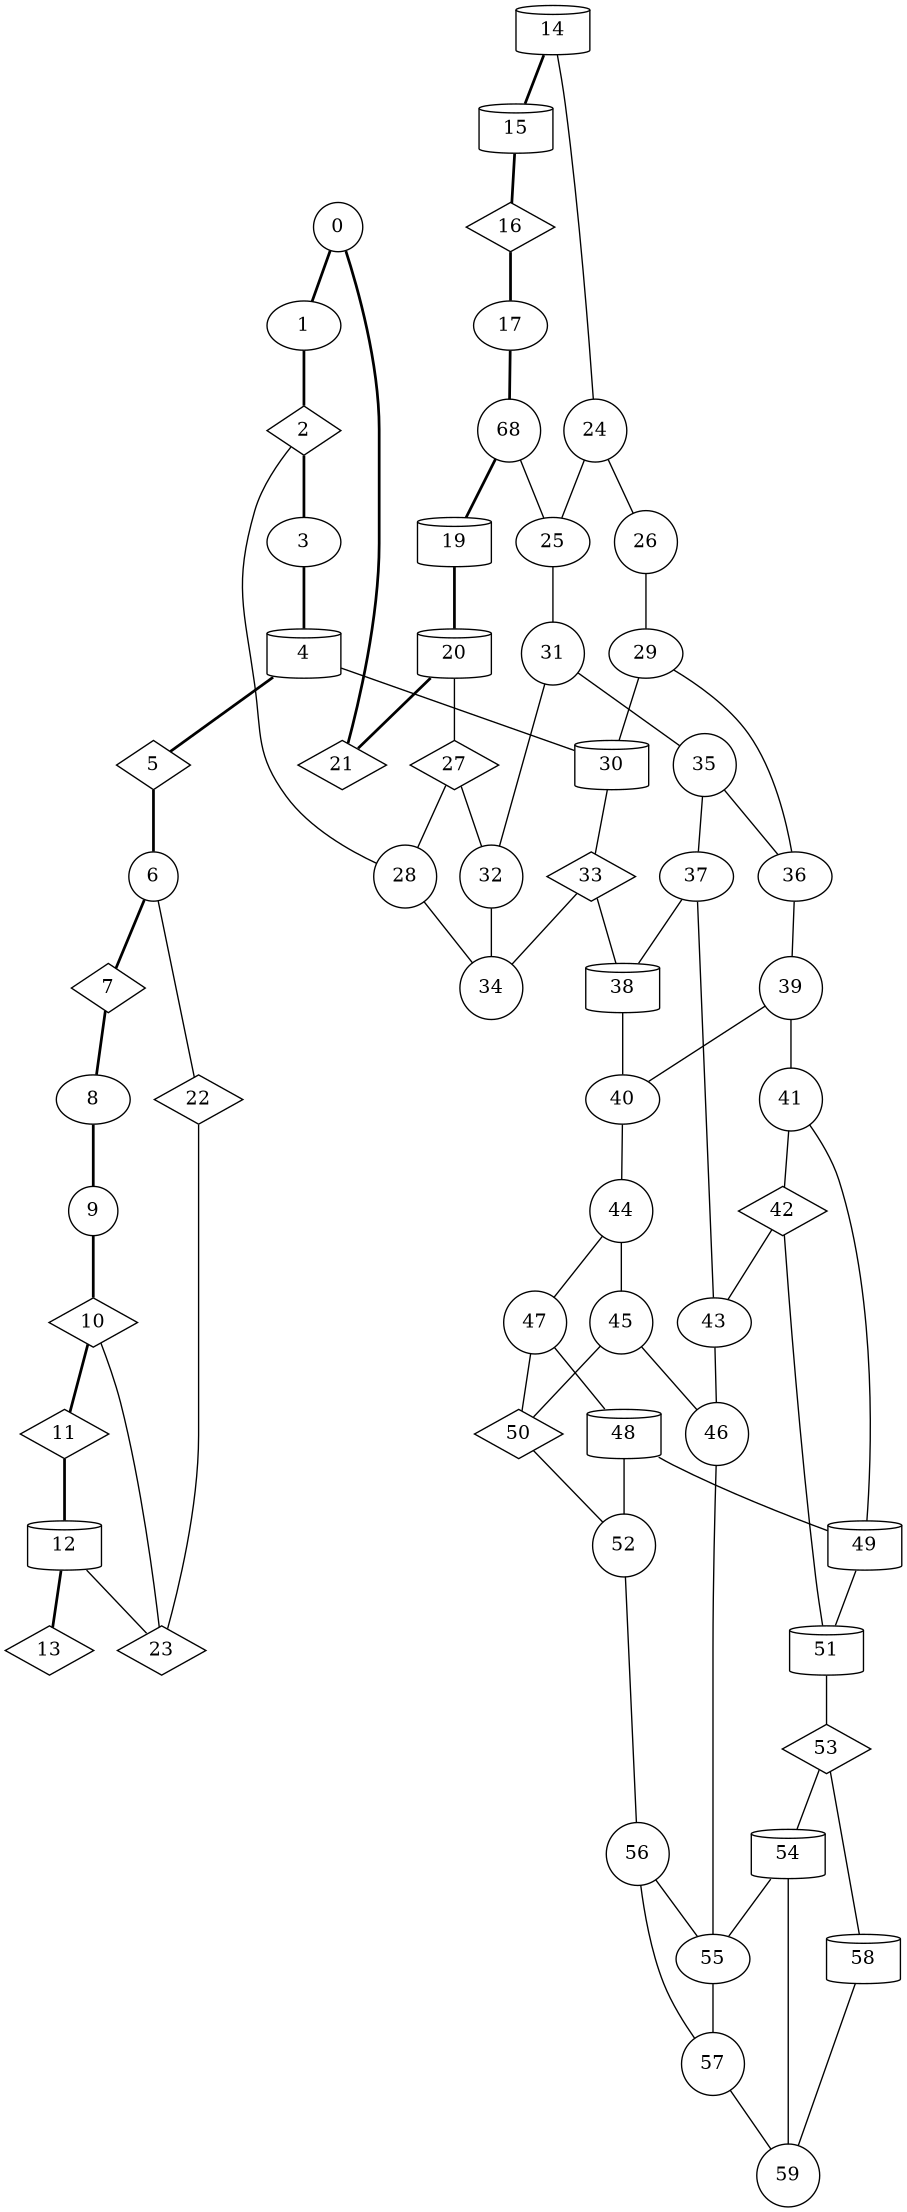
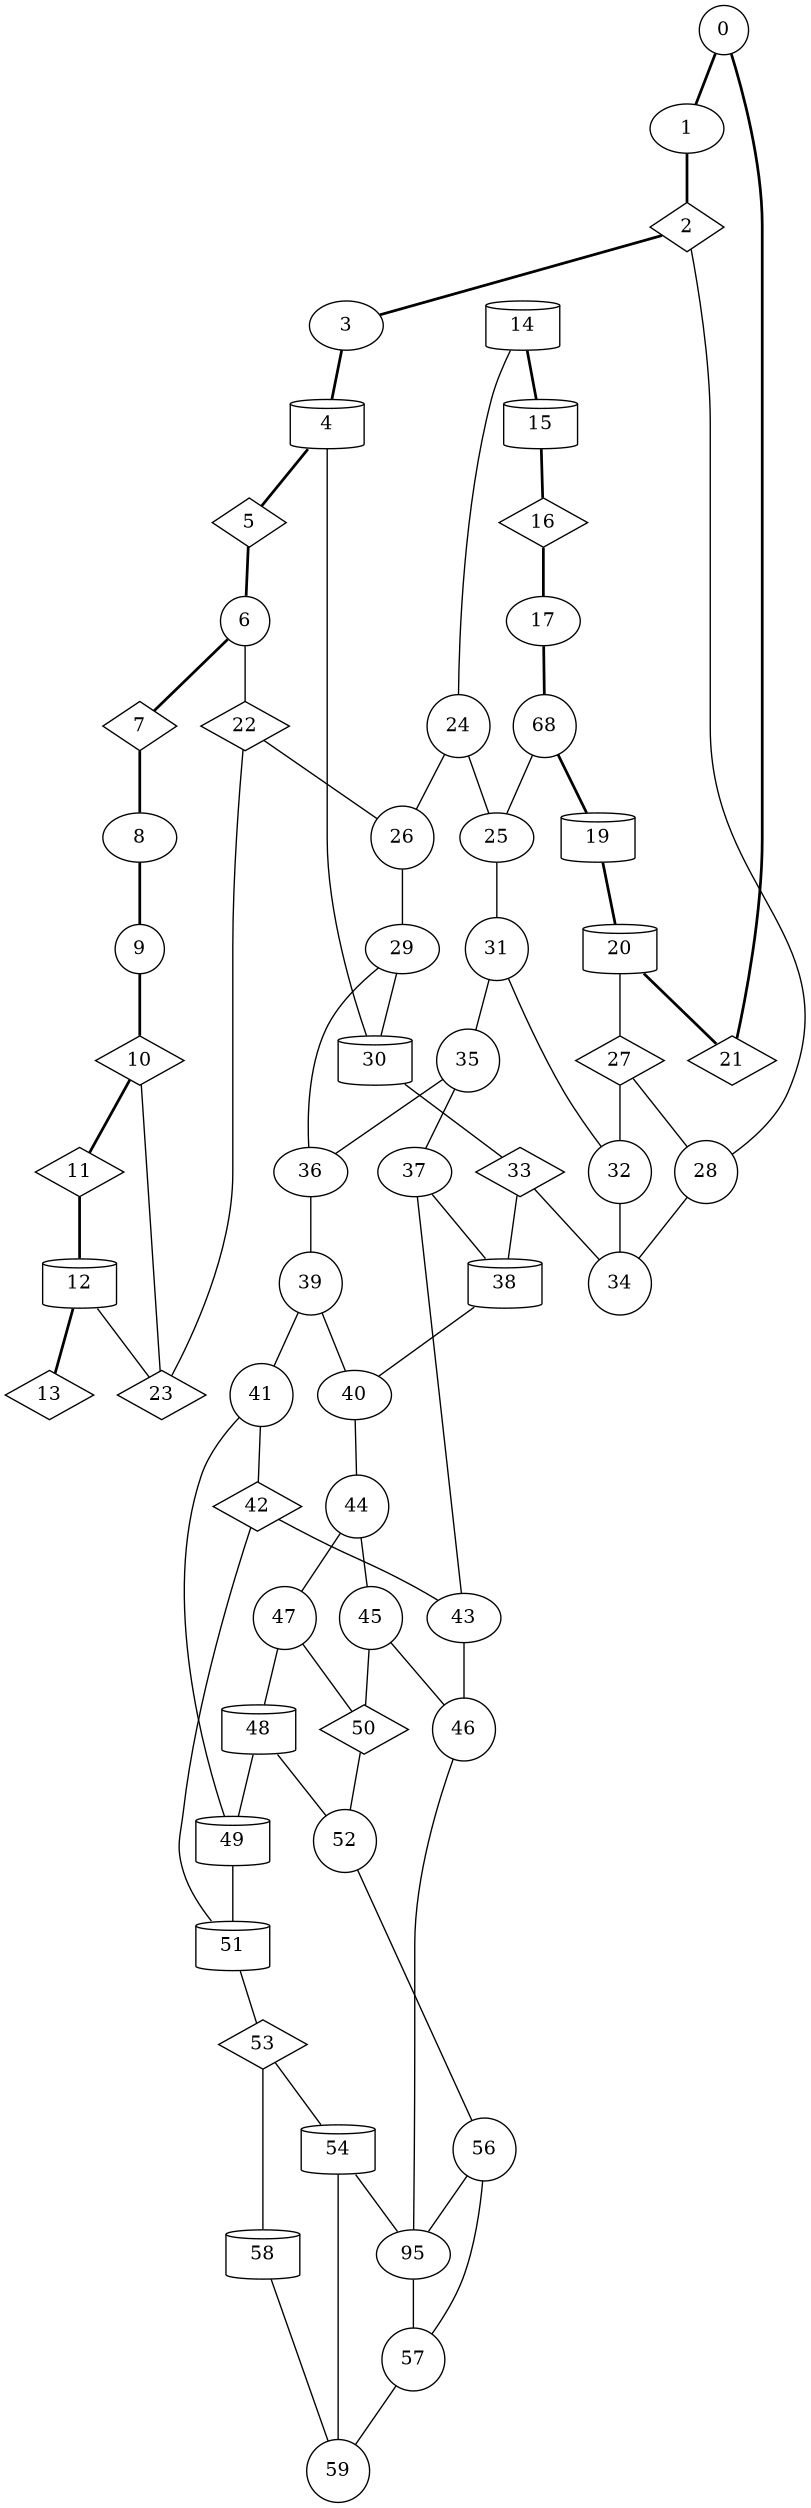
edge "22" -- "26": added
node "55": label "55" -> "95"
